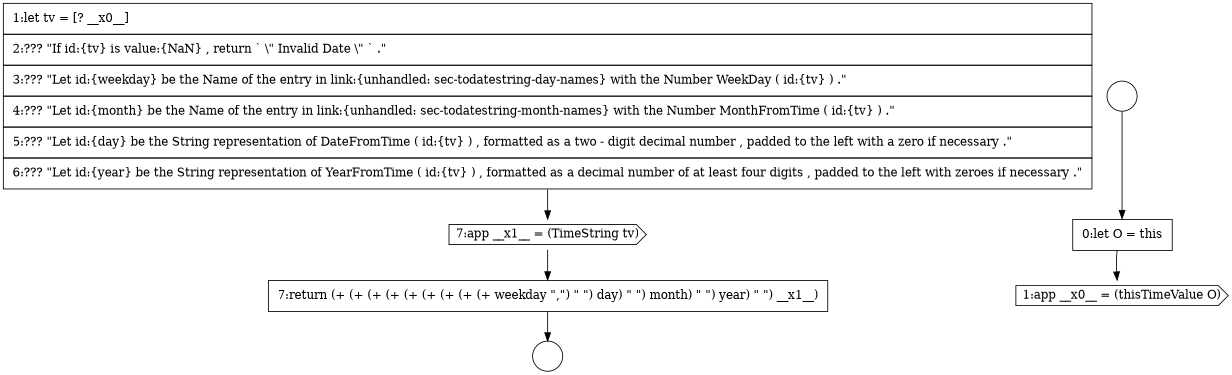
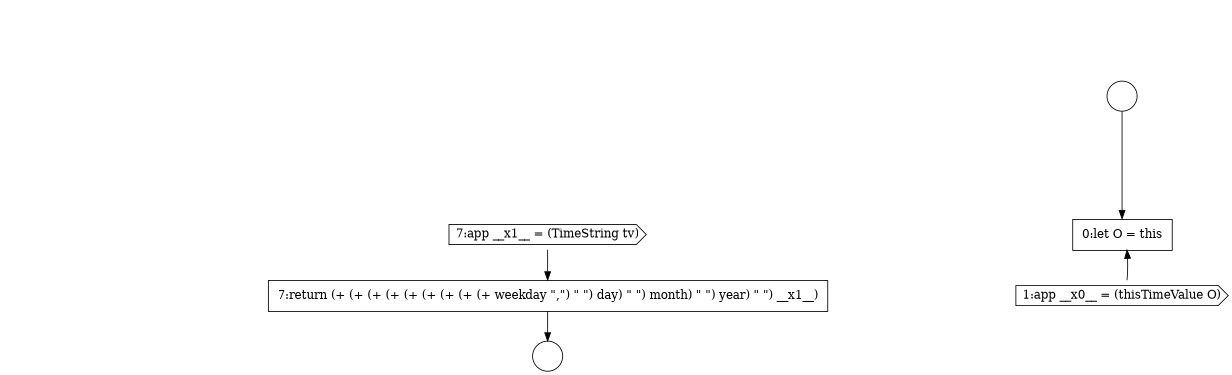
node "1:let tv = [? __x0__]": removed
edge "0:let O = this" -> "1:app __x0__ = (thisTimeValue O)": reversed
